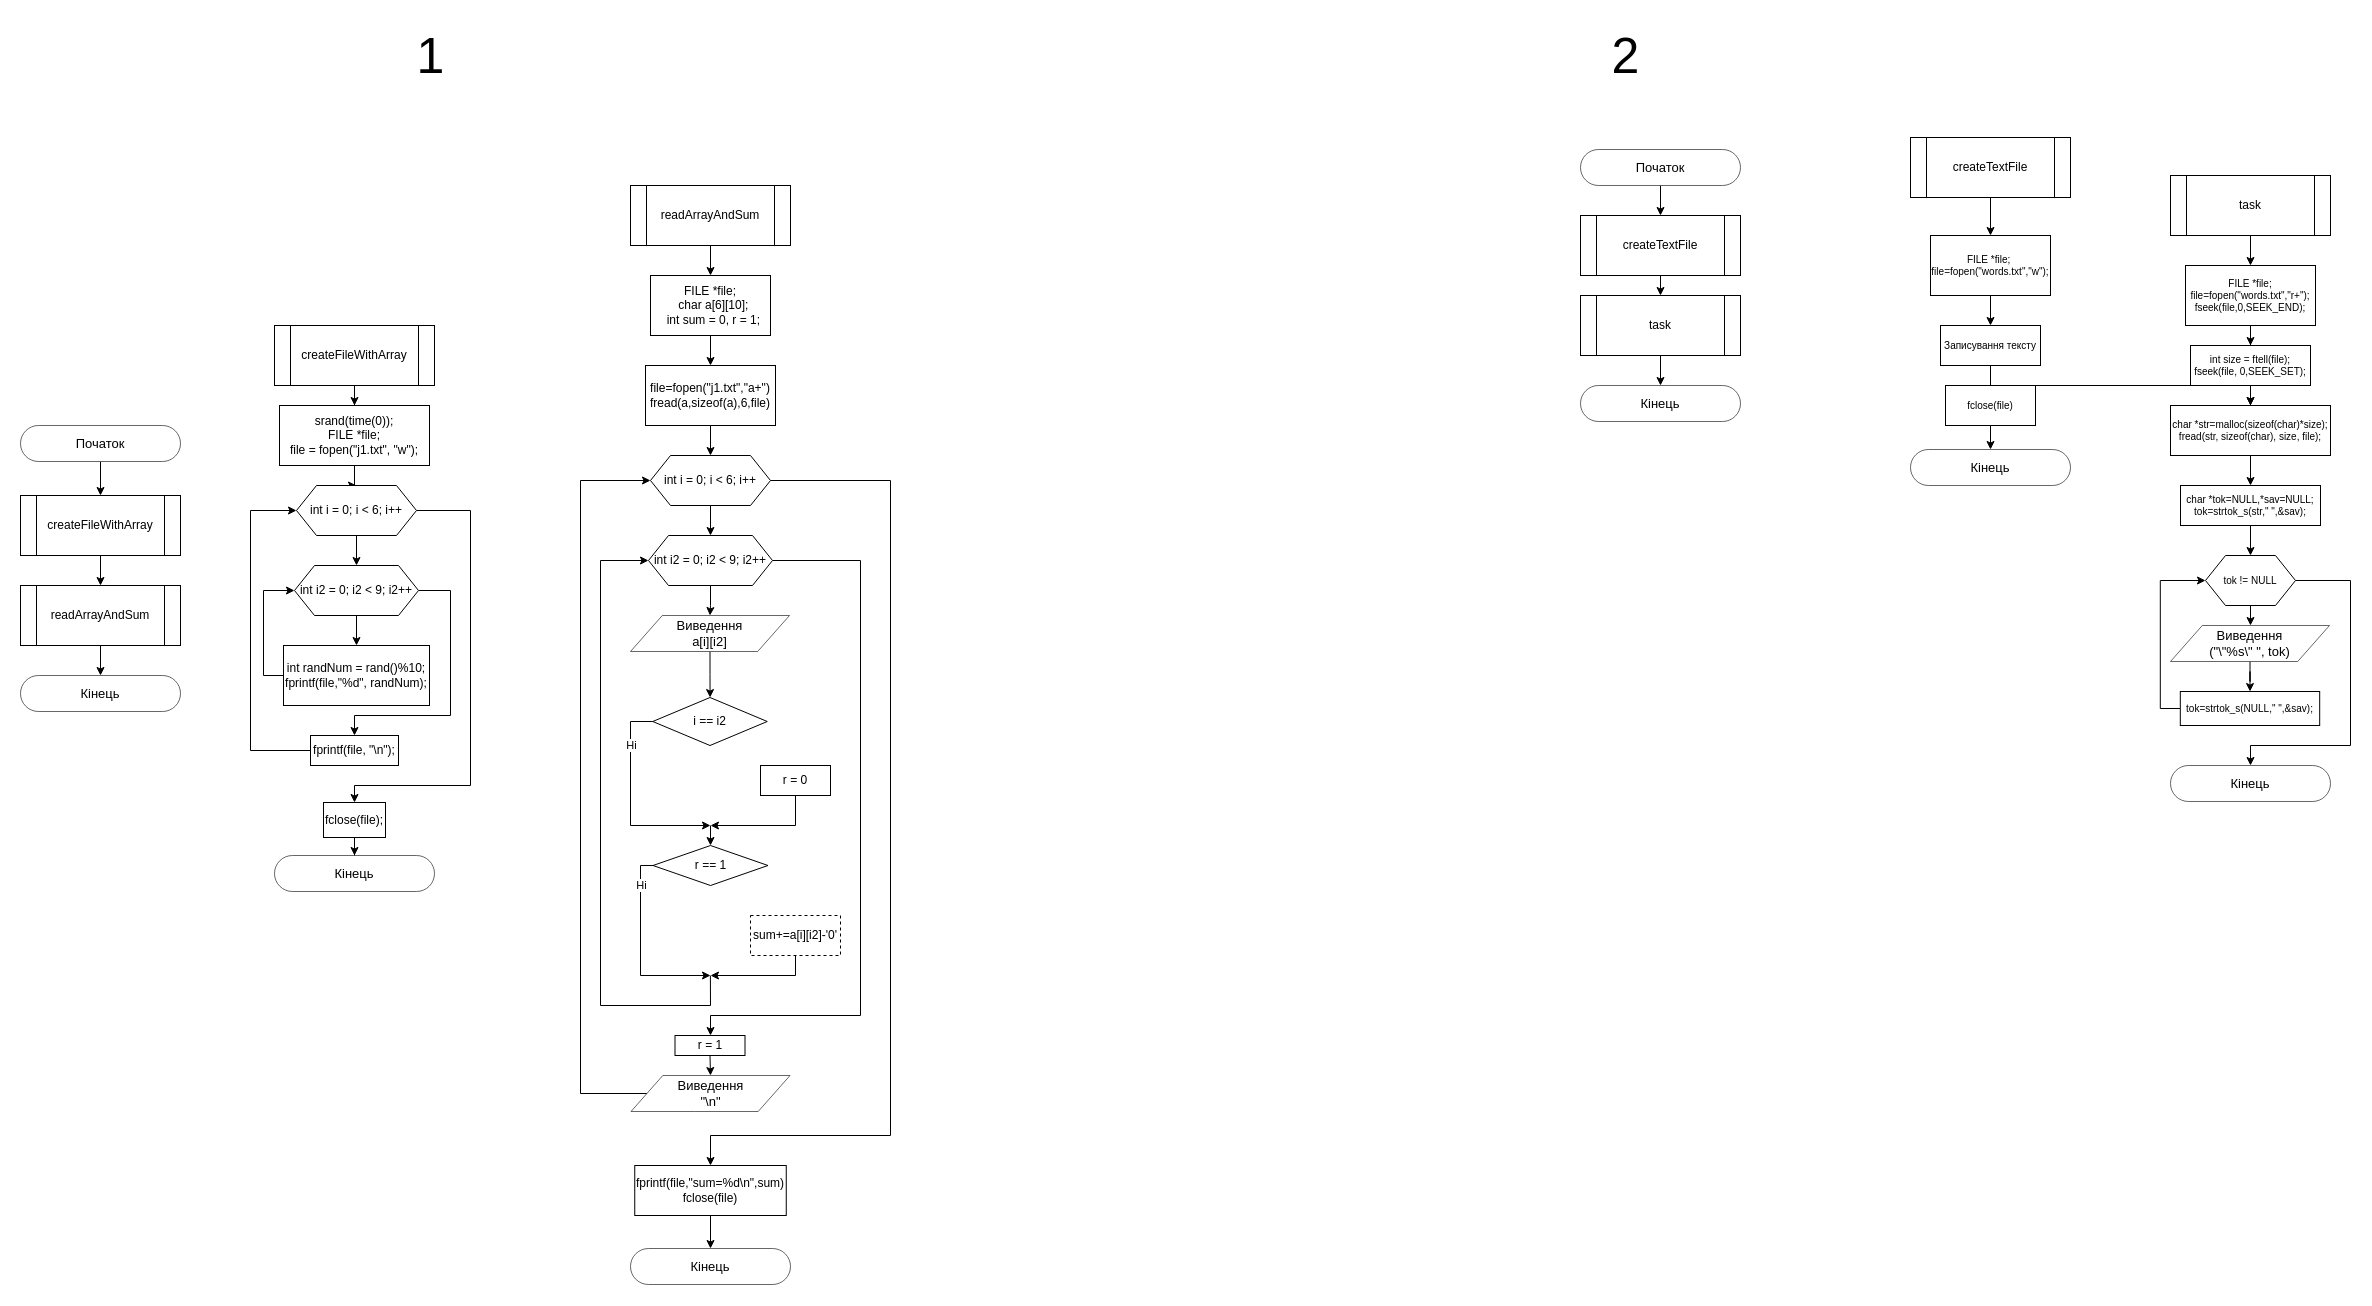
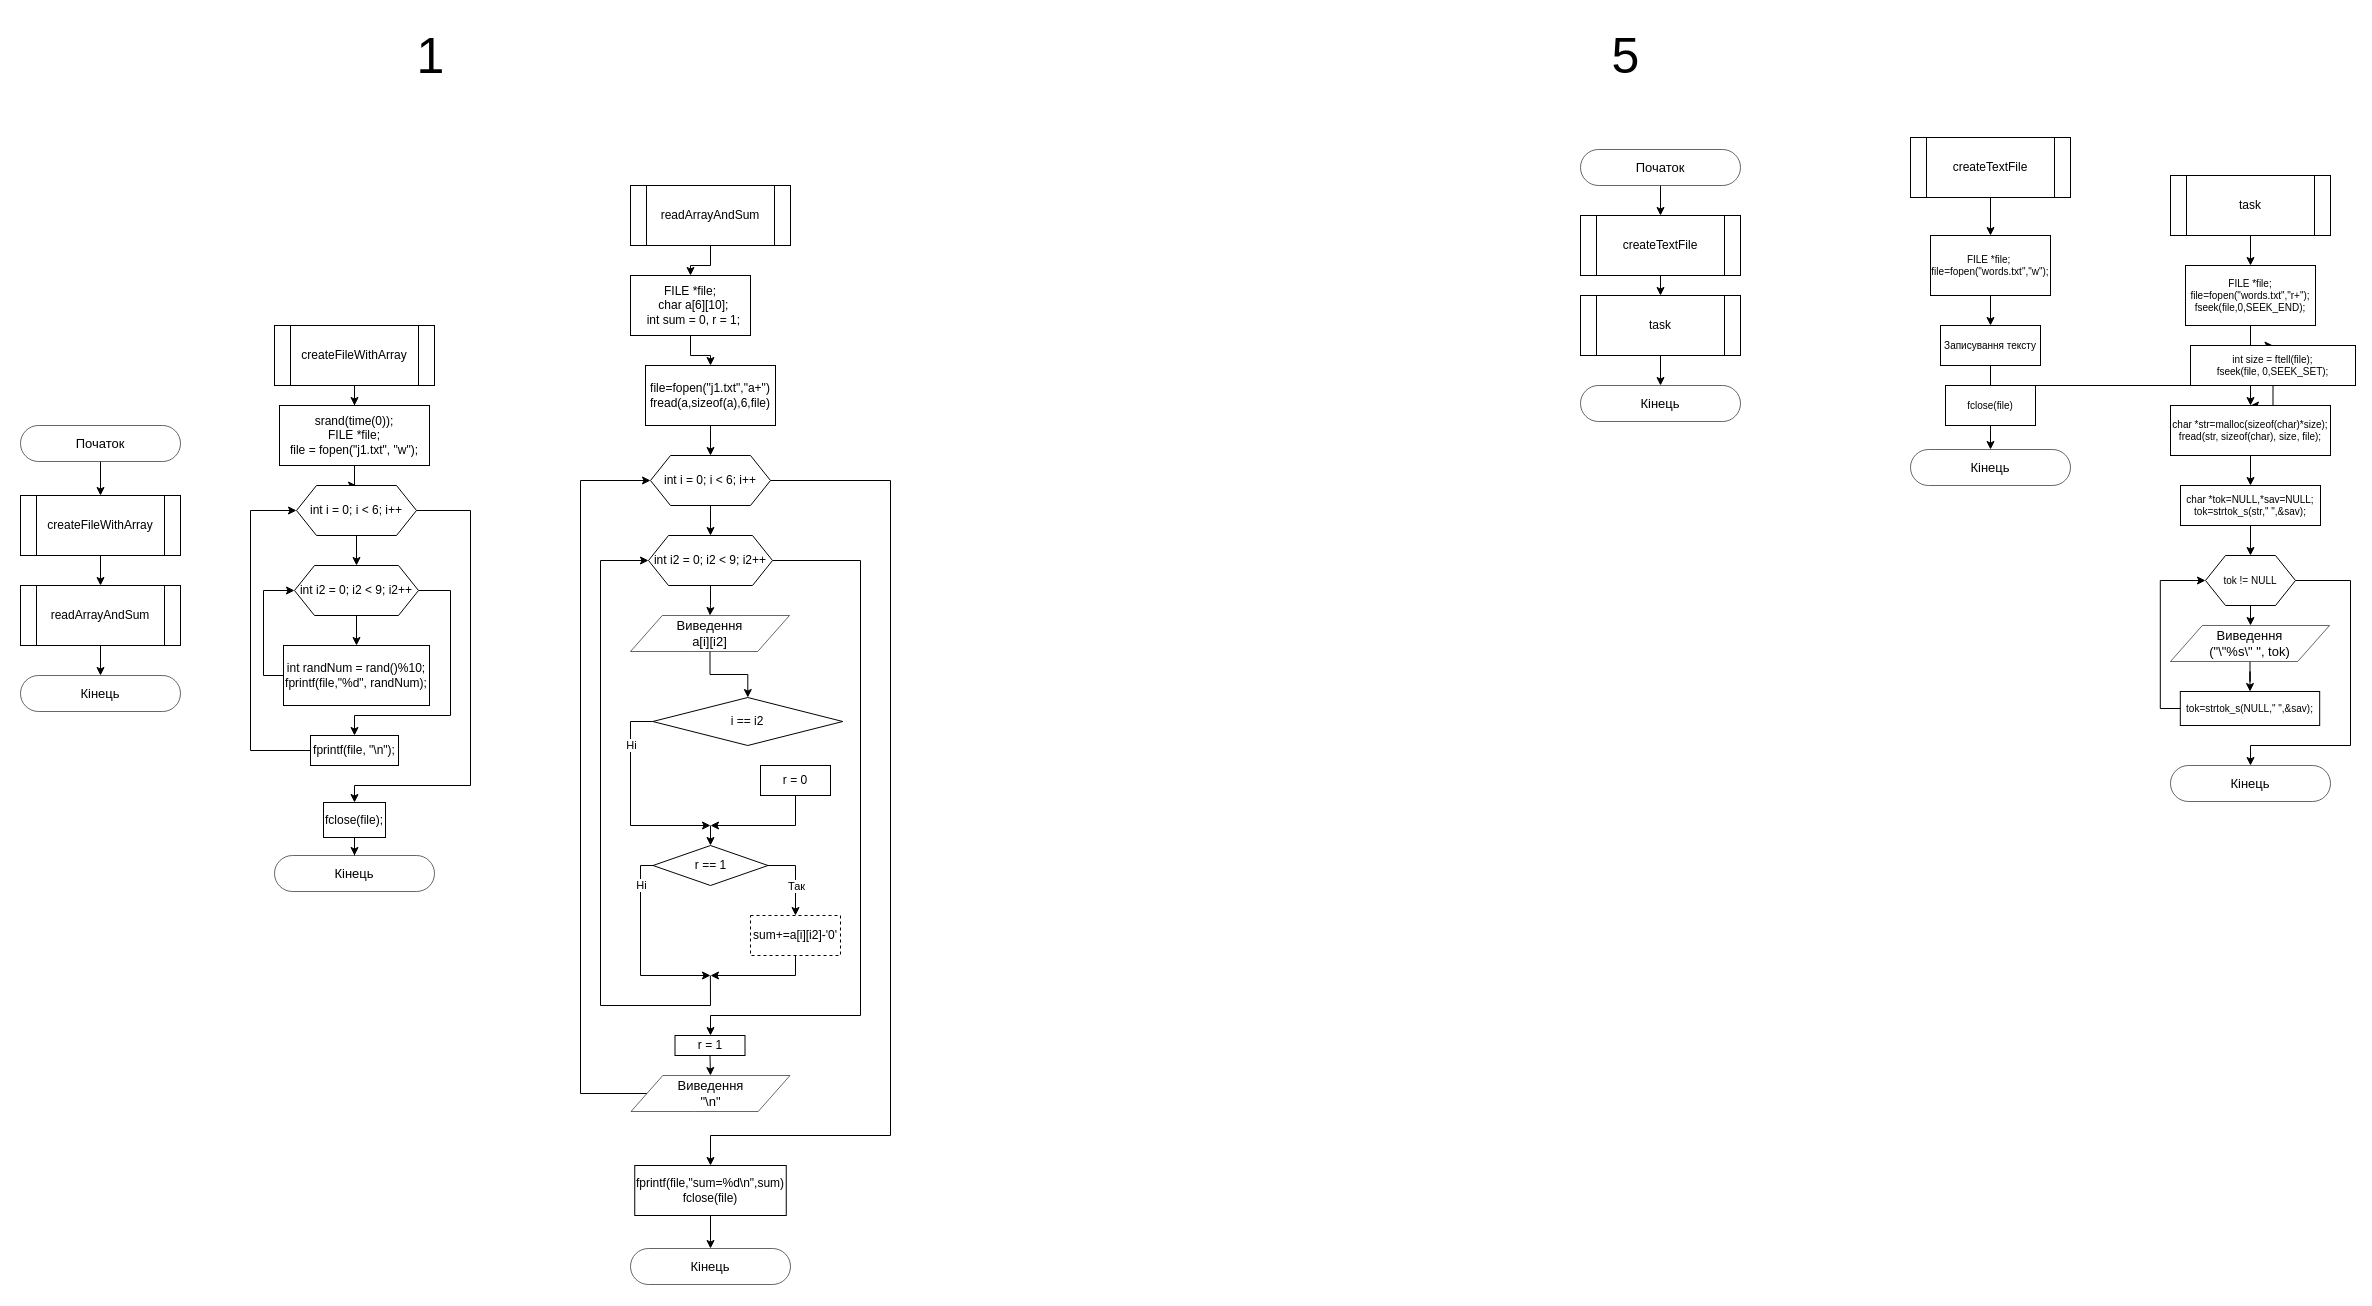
node "2": label "2" -> "5"
node "FILE *file; char a[6][10]; int sum = 0, r = 1;": moved (711, 306) -> (691, 306)
node "int size = ftell(file); fseek(file, 0,SEEK_SET);": size 120x40 -> 165x40
node "i == i2": size 115x48 -> 190x48
edge "r == 1" -> "sum+=a[i][i2]-'0'": added, label "Так"
